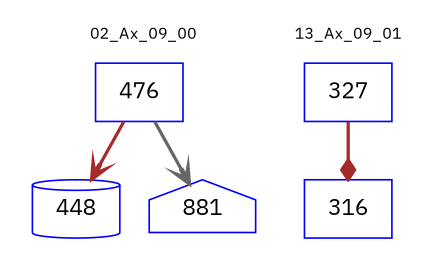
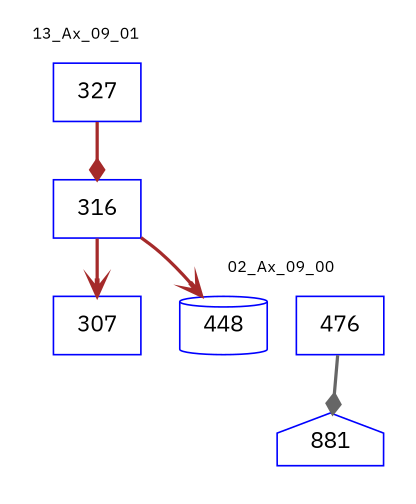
edge "476" -> "448": now "316" -> "448"
edge "476" -> "881": arrowhead vee -> diamond
node "307": added
